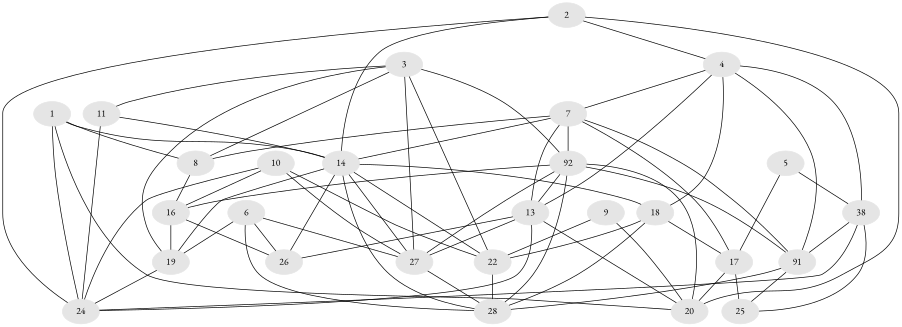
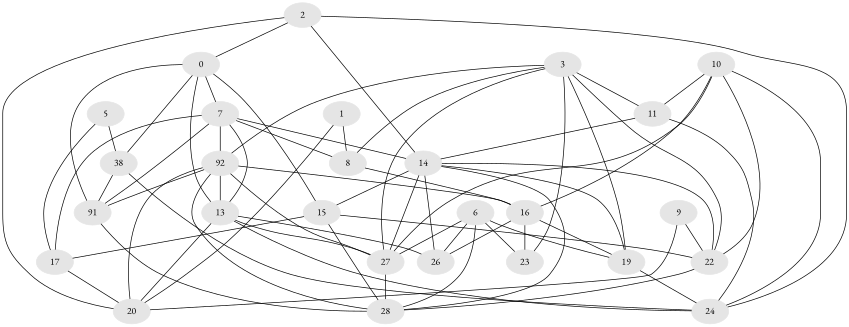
node "4": label "4" -> "0"
edge "10" -- "11": added
edge "1" -- "14": removed
edge "1" -- "24": removed
node "18": label "18" -> "15"
node "23": added
node "25": removed
